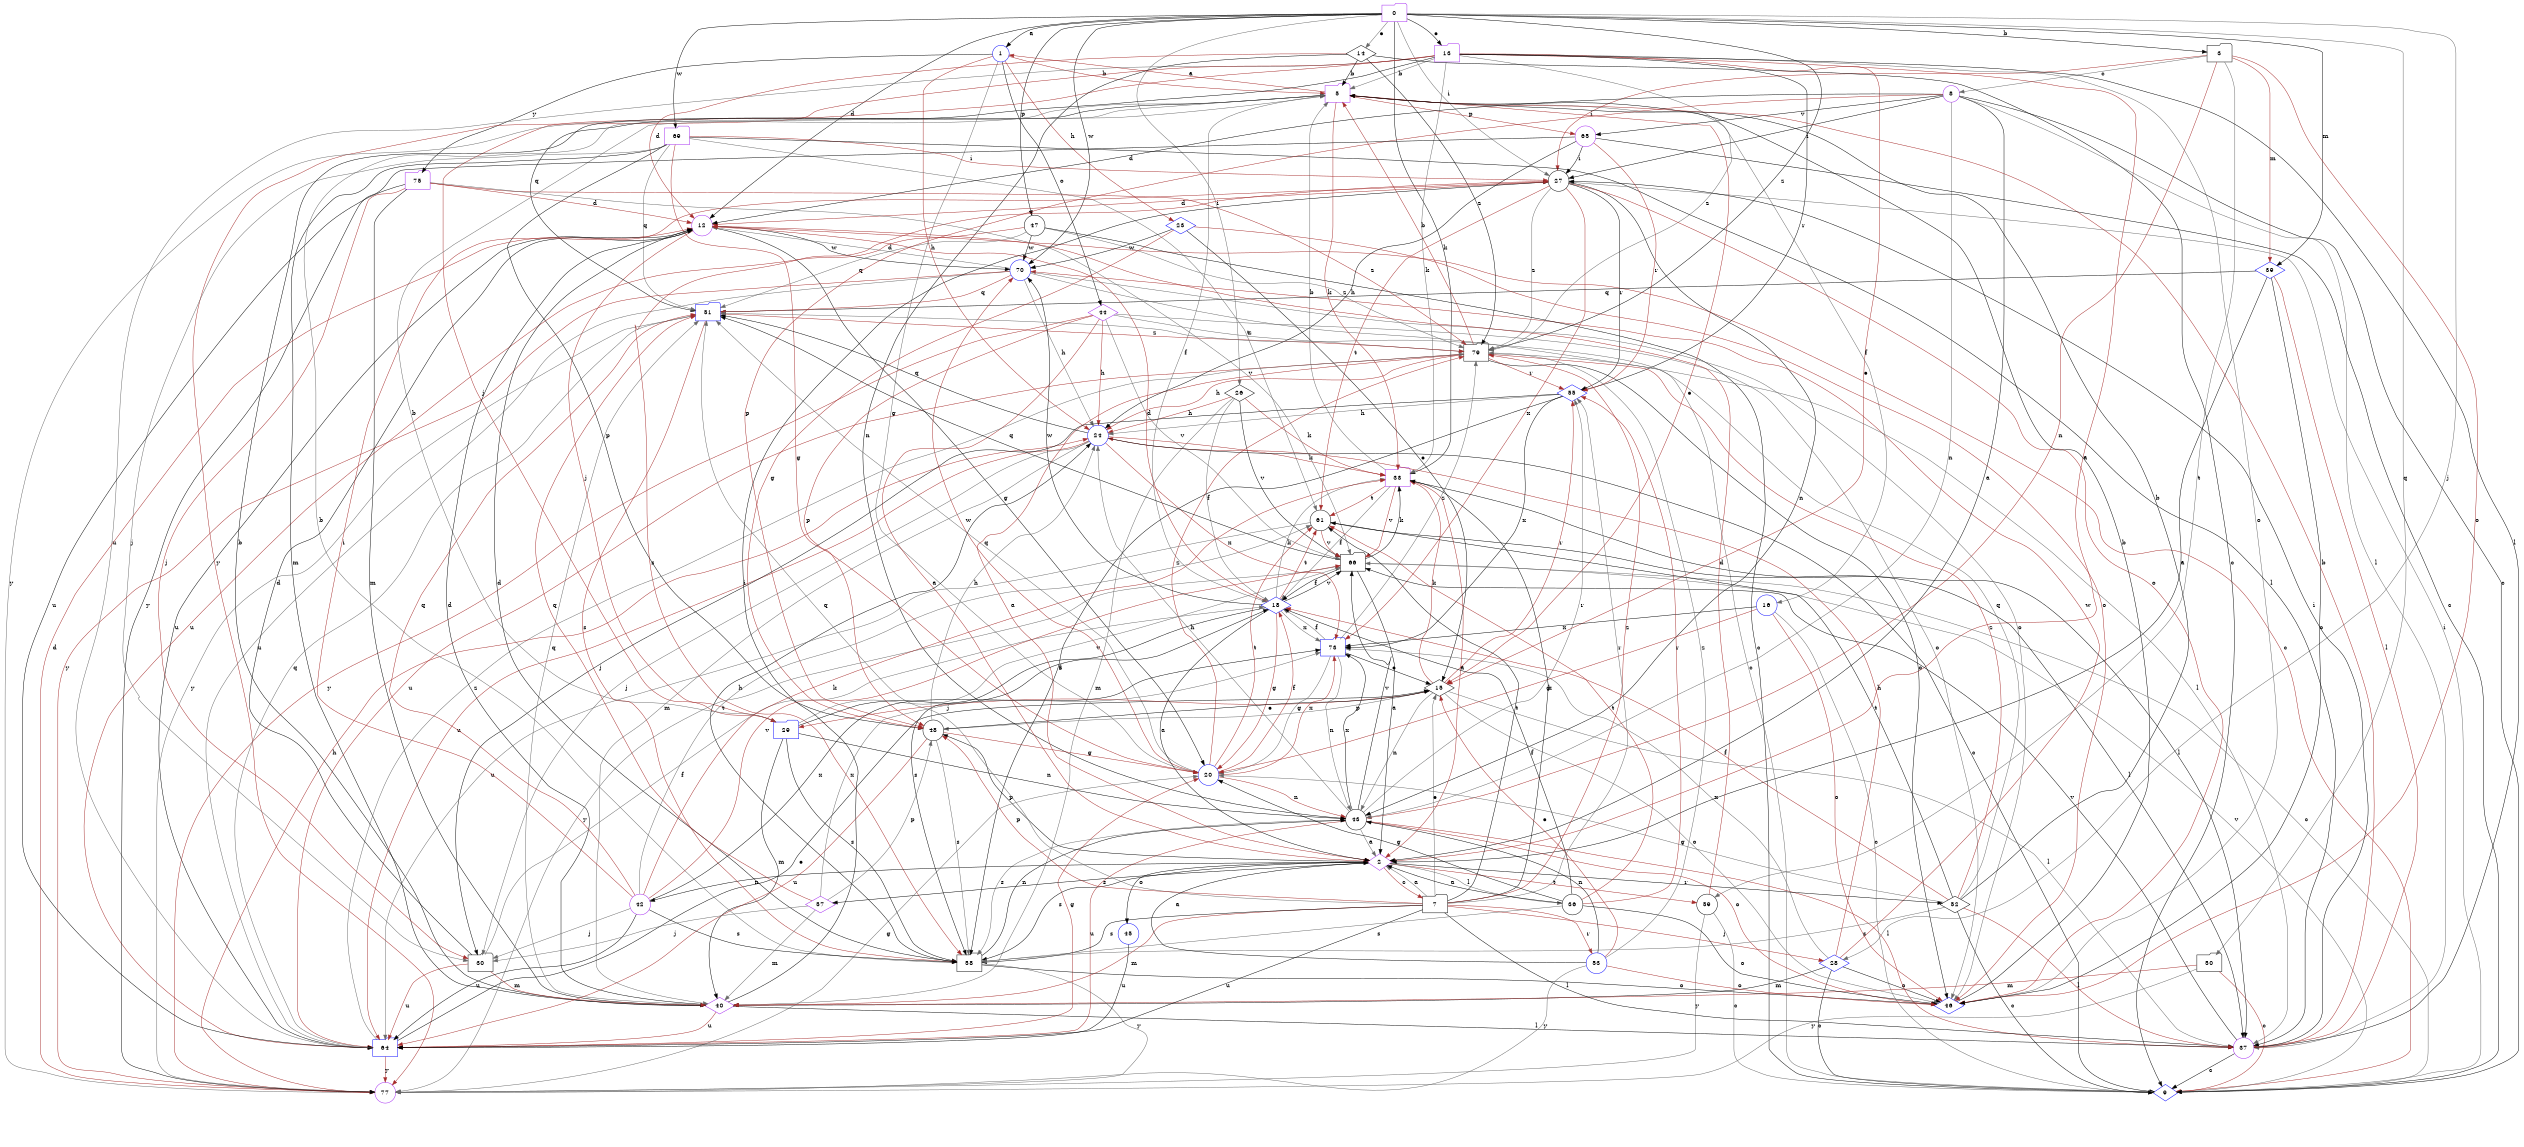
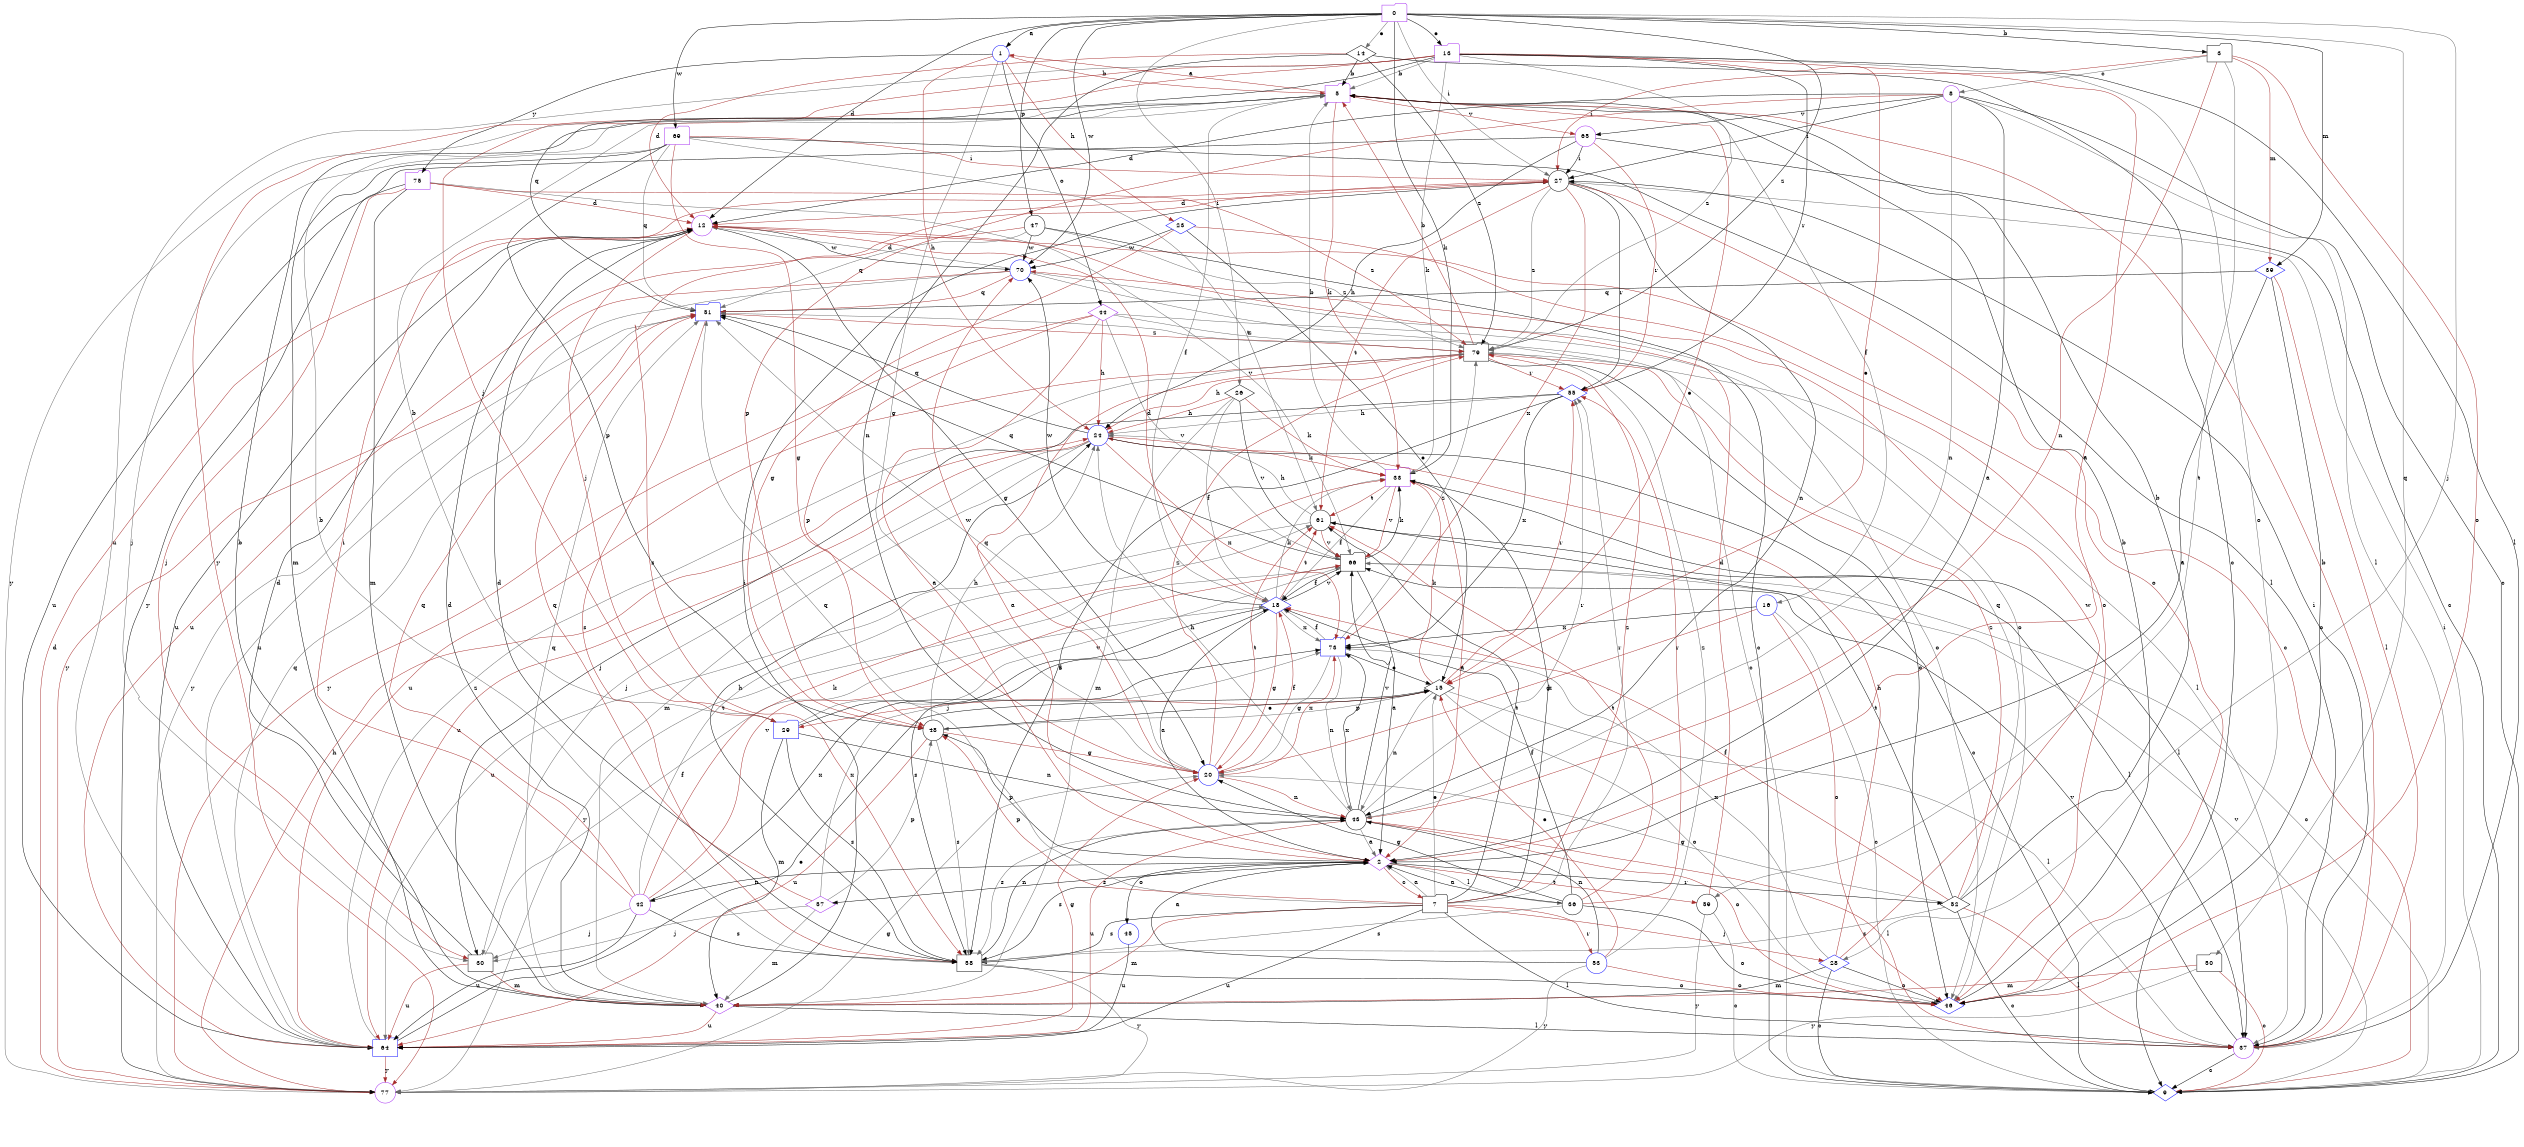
edge "5" -> "65": label "p" -> "v"
edge "70" -> "24": now "61" -> "24"
